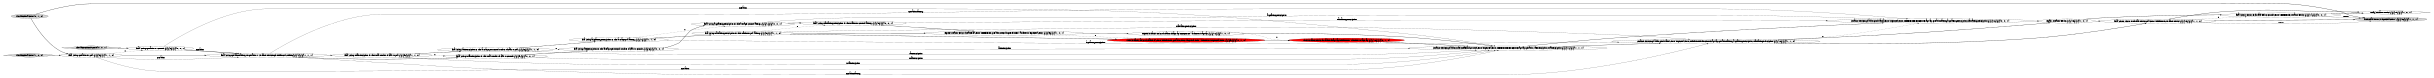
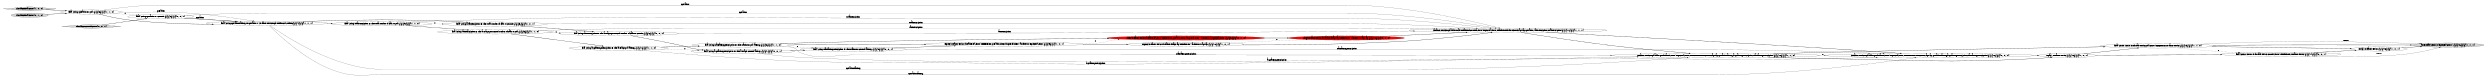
edge "shouldGetPollSensor['0', '1', '0']" -> "assertThat(sensor,is(expectedSensor))@@@16@@@['1', '1', '1']": now "verify(,streamsMetrics)@@@15@@@['1', '0', '1']" -> "assertThat(sensor,is(expectedSensor))@@@16@@@['1', '1', '1']"
node "verify(,streamsMetrics)@@@15@@@['1', '0', '1']": shape diamond -> ellipse
